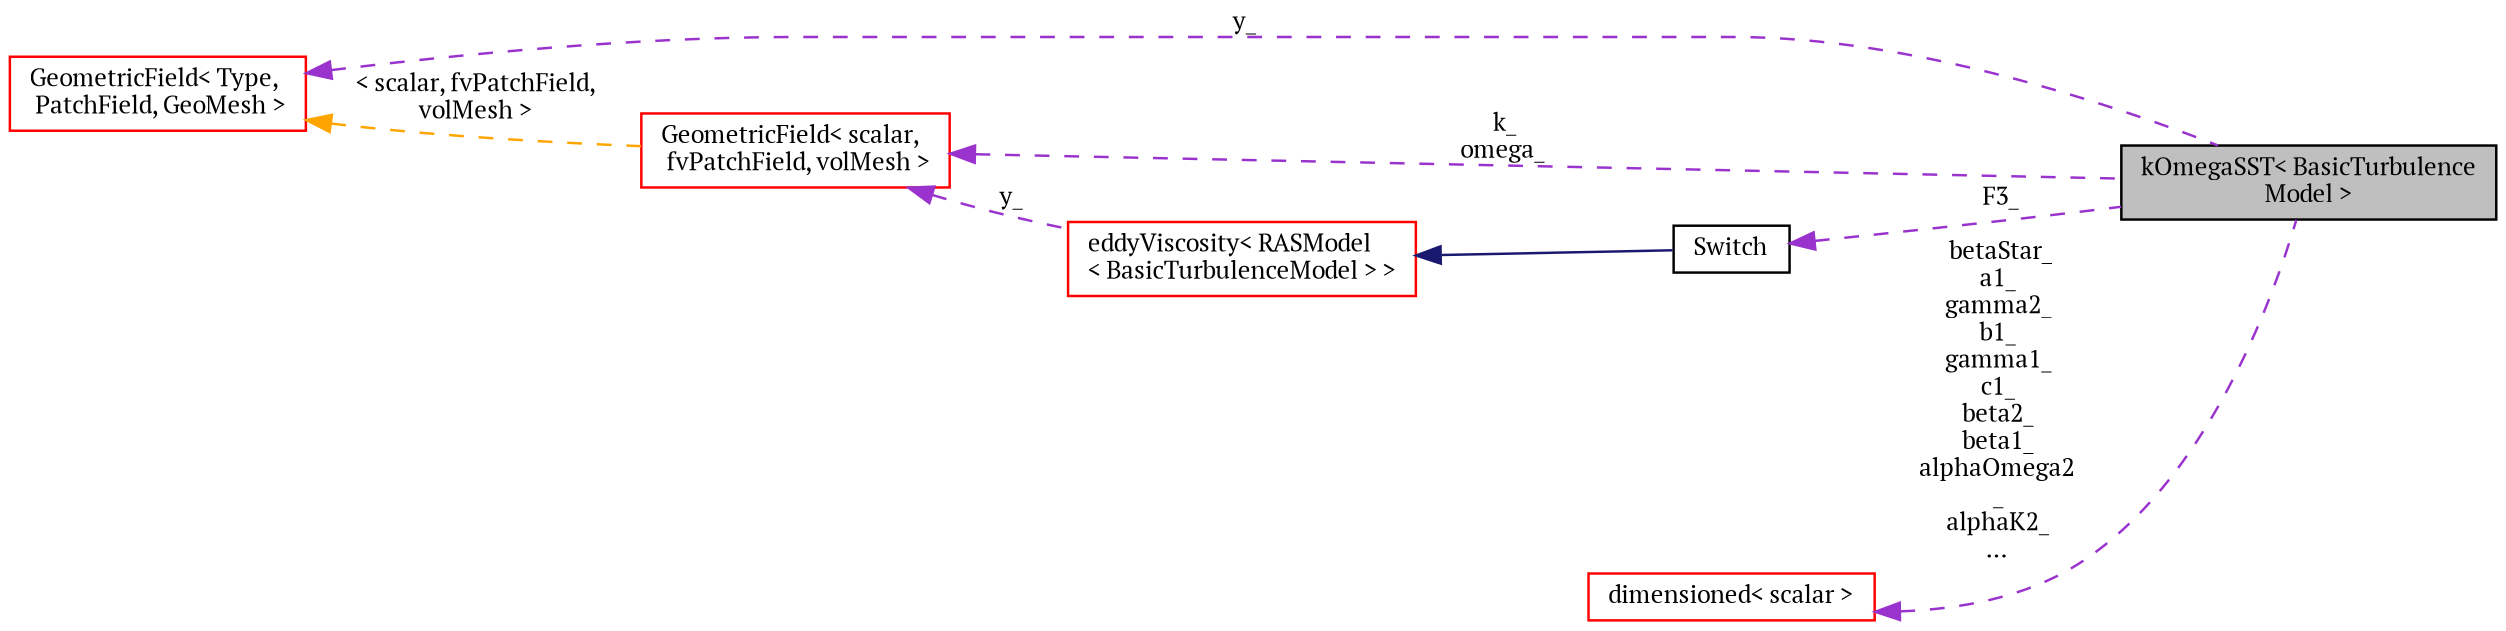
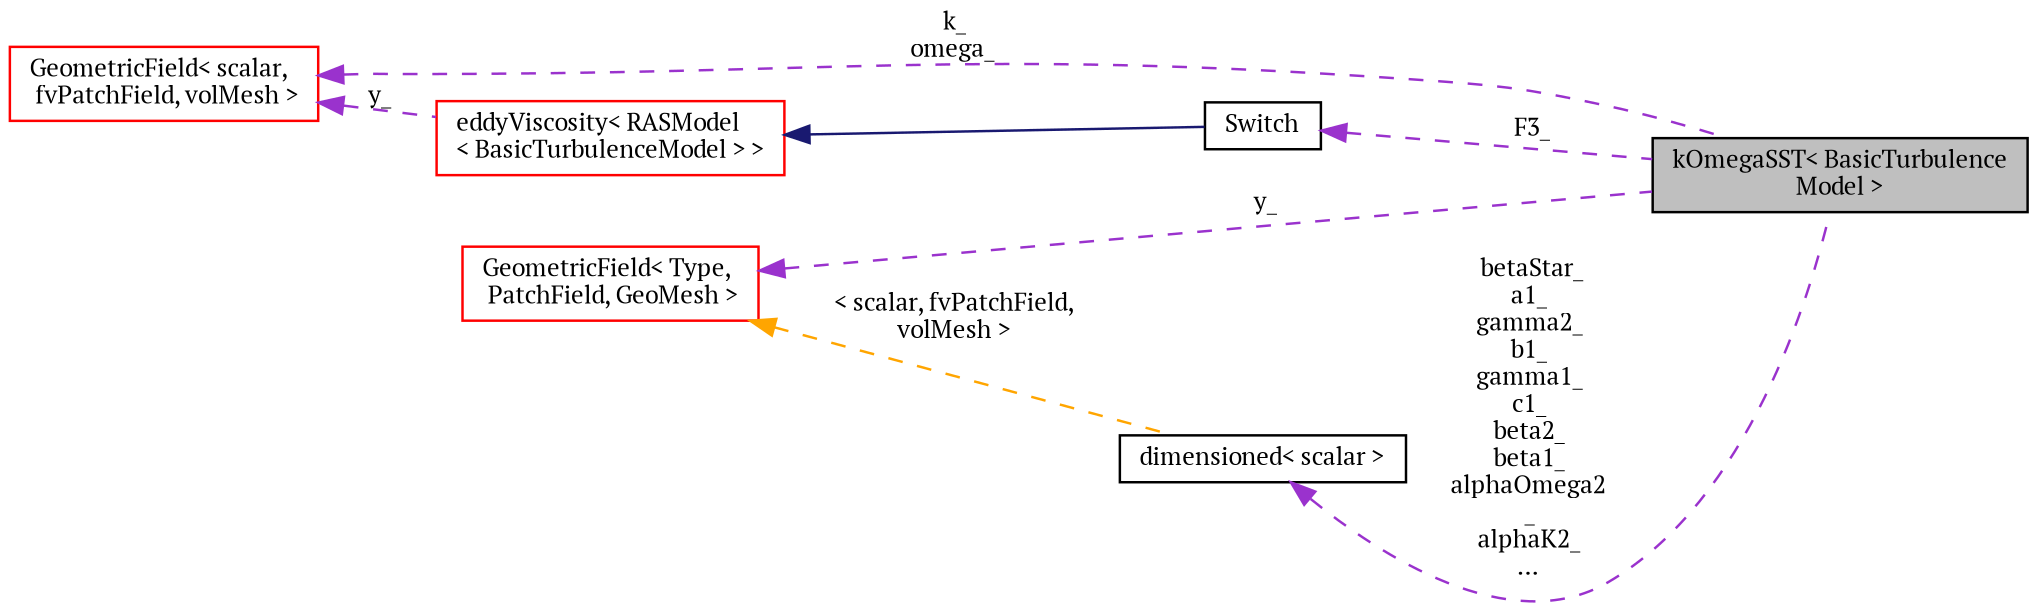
edge "GeometricField< scalar, fvPatchField, volMesh >" -> "GeometricField< Type, PatchField, GeoMesh >": now "dimensioned< scalar >" -> "GeometricField< Type, PatchField, GeoMesh >"
node "dimensioned< scalar >": color red -> black
